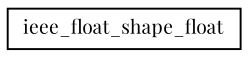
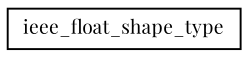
node "ieee_float_shape_float": label "ieee_float_shape_float" -> "ieee_float_shape_type"
